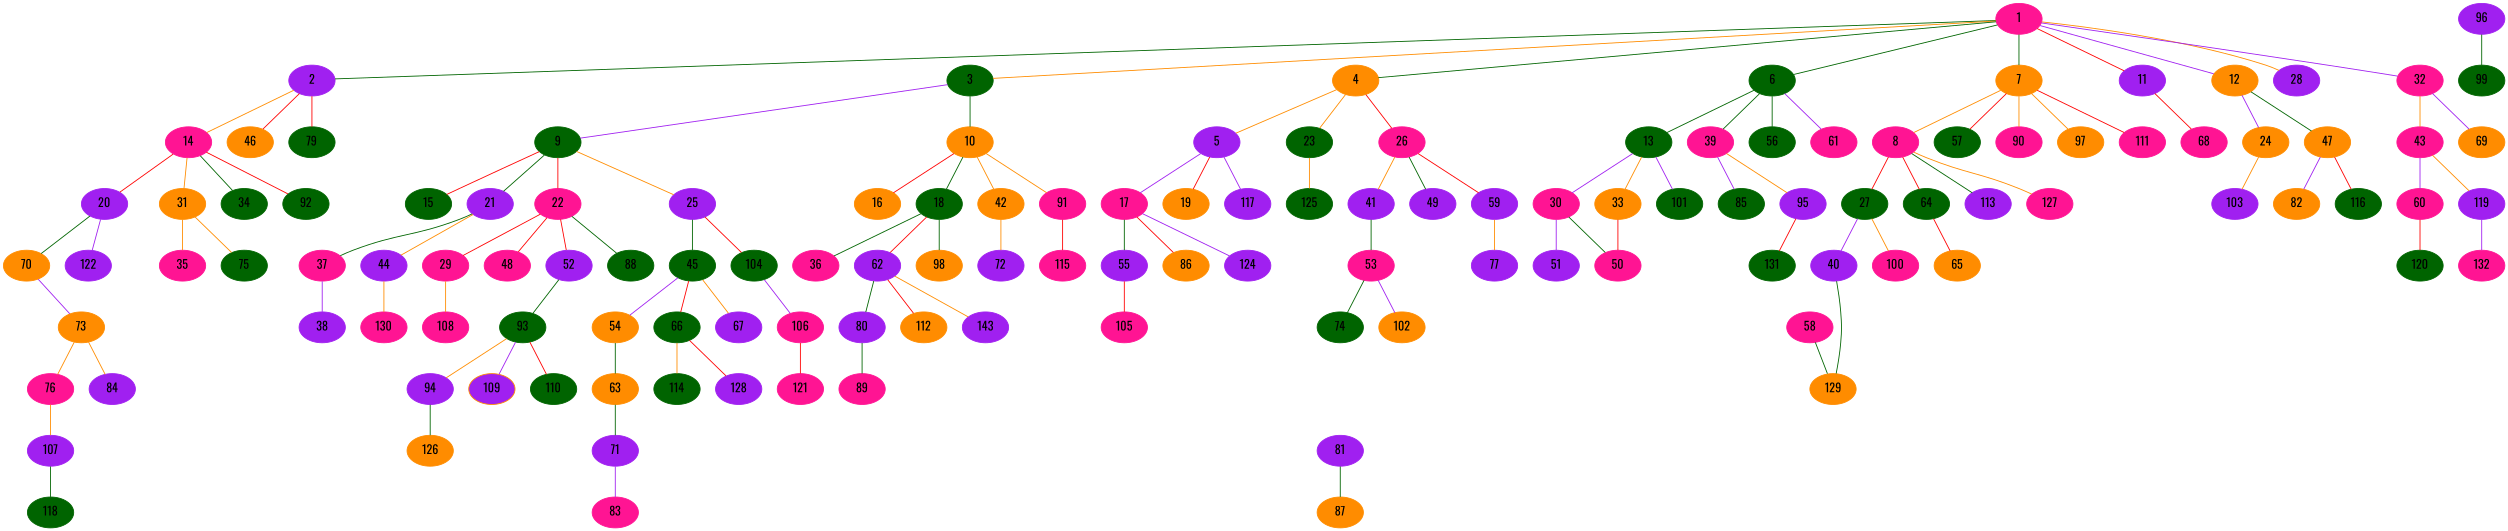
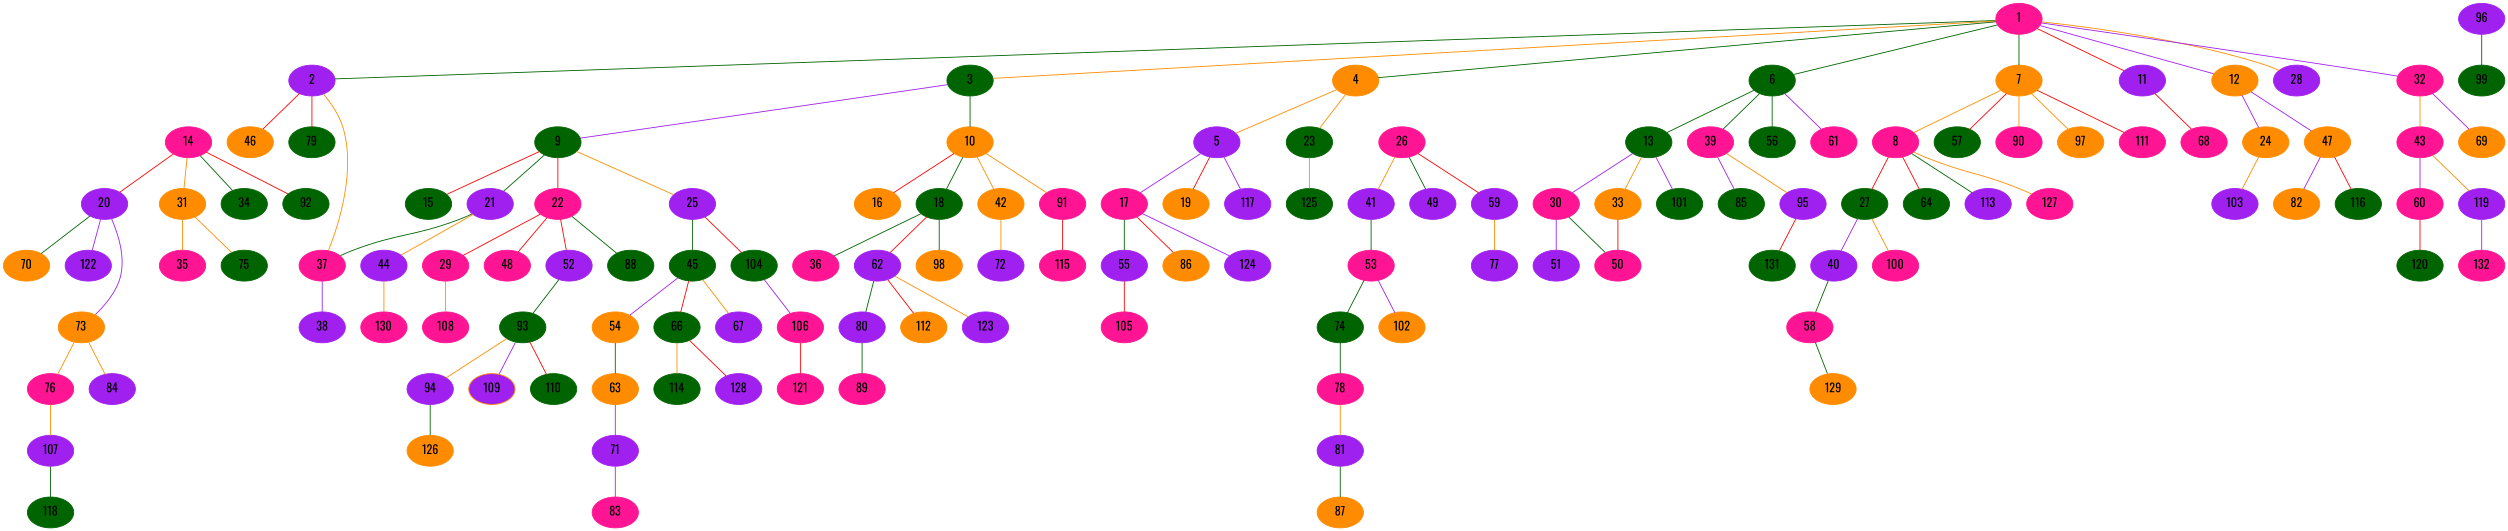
edge "2" -- "14": now "2" -- "37"
edge "4" -- "26": removed
edge "12" -- "47": color darkgreen -> purple
node "65": removed
edge "70" -- "73": now "20" -- "73"
node "143": label "143" -> "123"
edge "40" -- "129": now "40" -- "58"
node "78": added
edge "63" -- "71": color darkgreen -> purple
